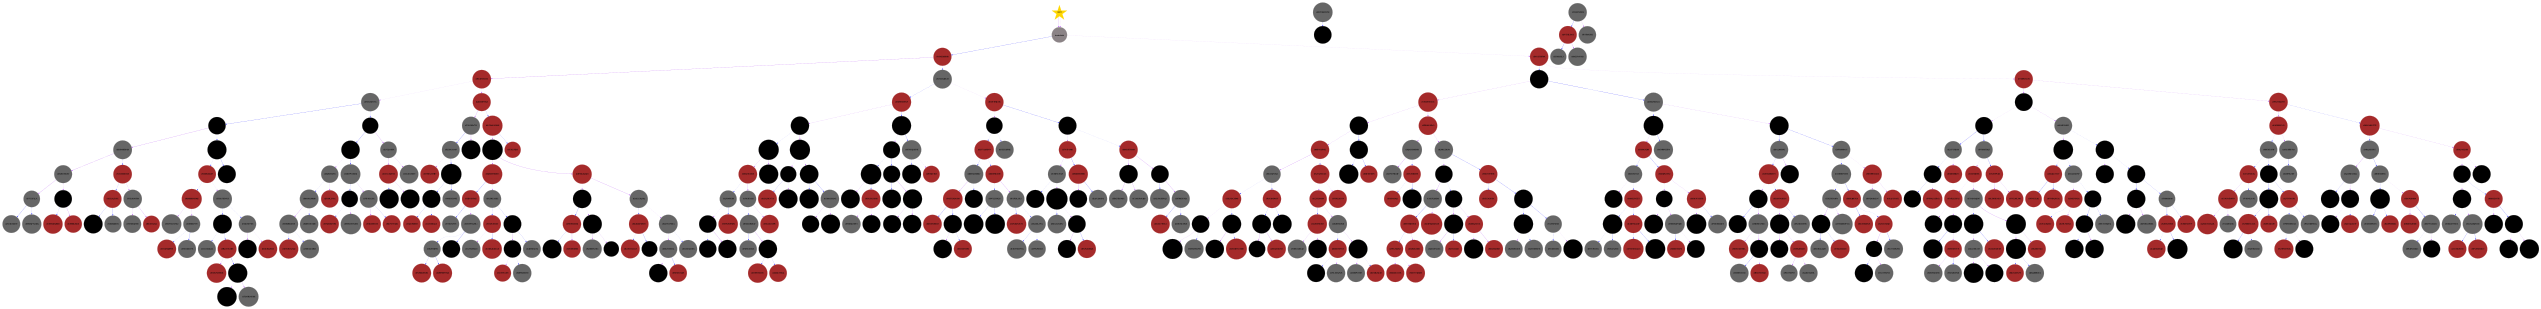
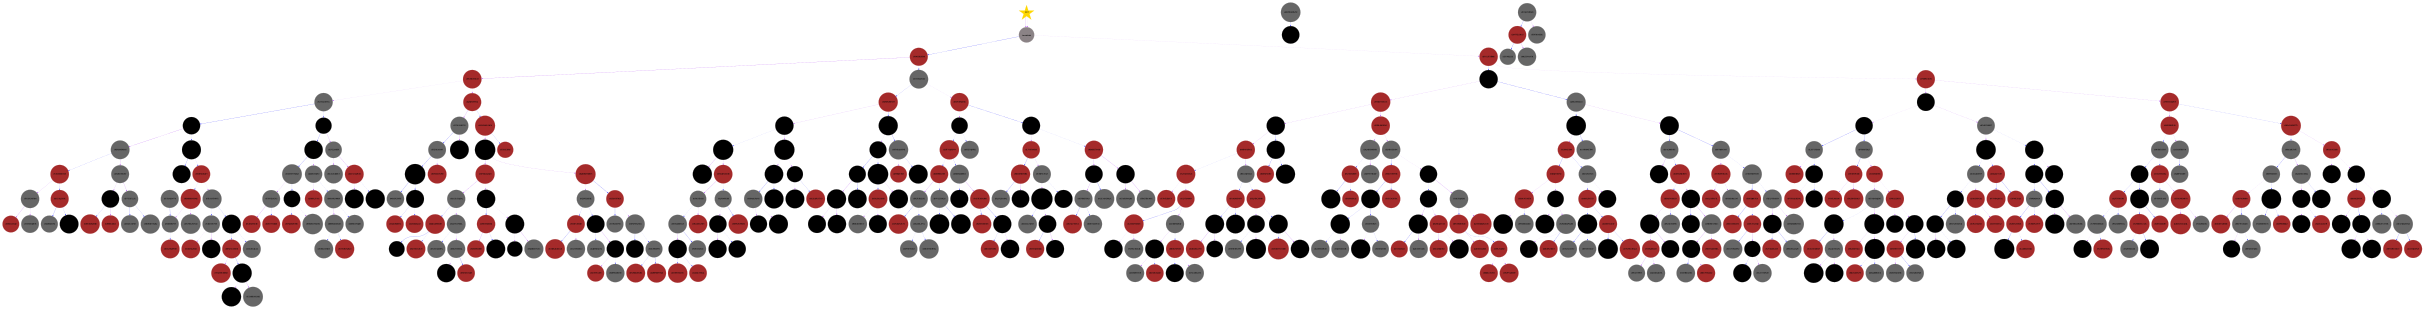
edge "idJM1R80RJ7VPJ" -> "idIY5R3ABLW77R": reversed
